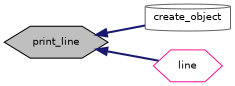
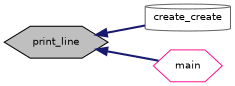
node "create_object": label "create_object" -> "create_create"
node "line": label "line" -> "main"
